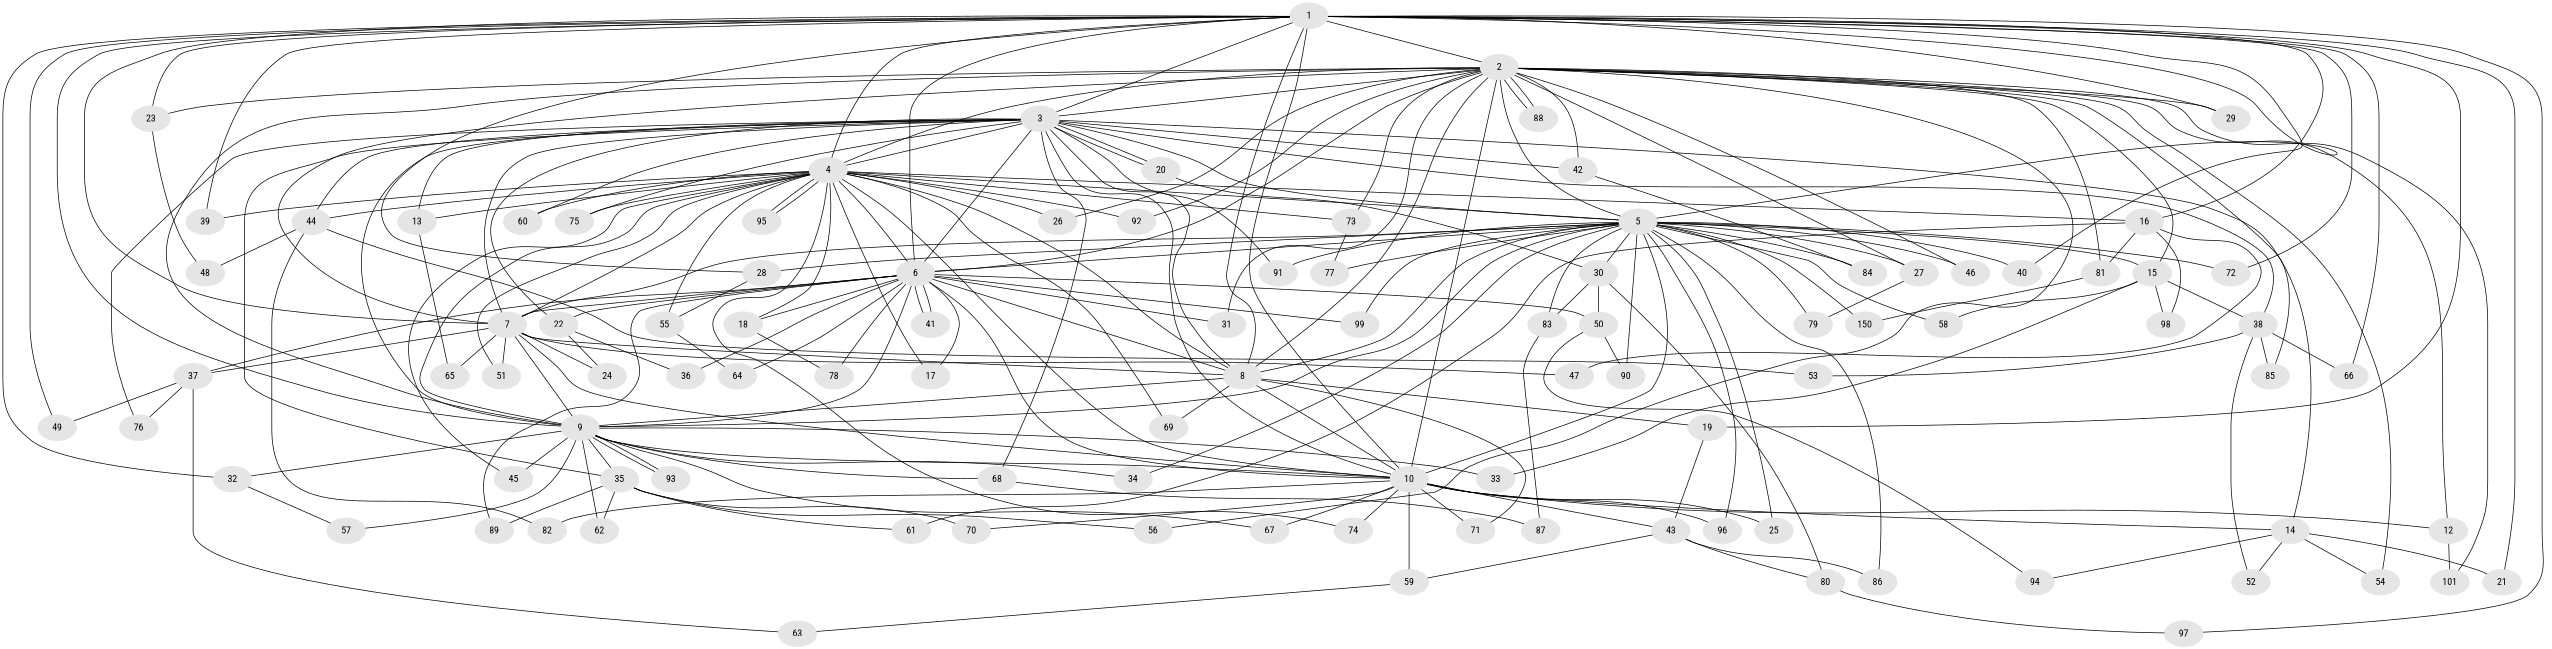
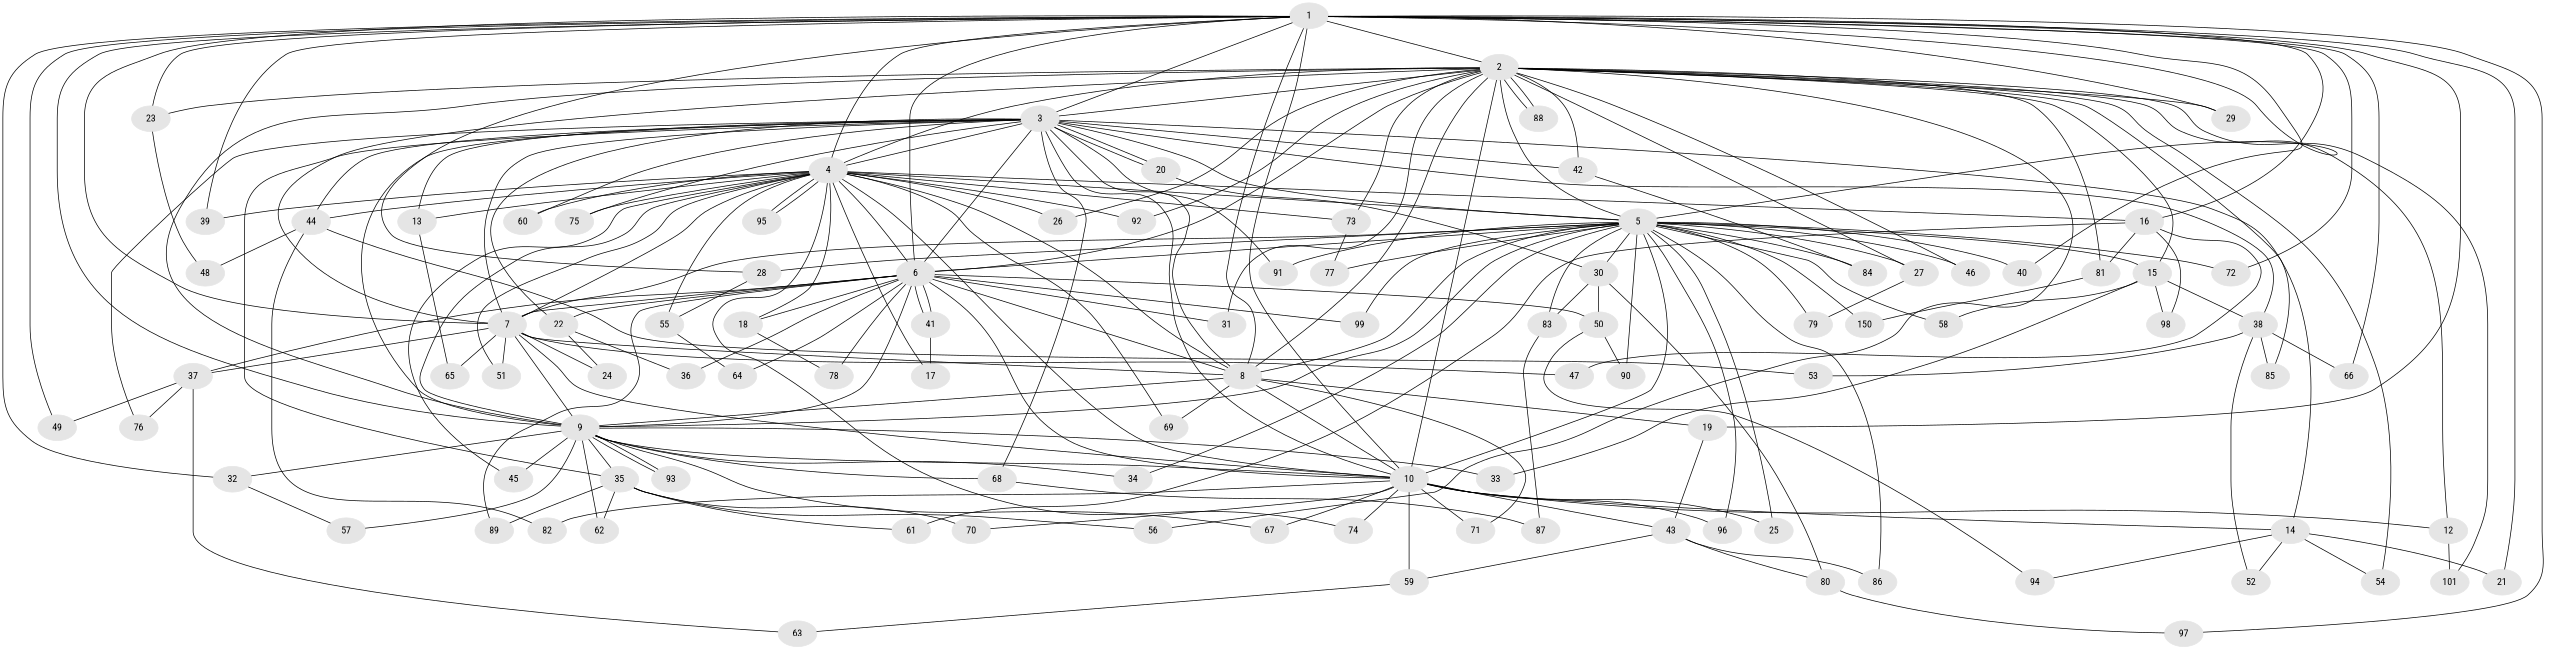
edge "6" -- "17": now "41" -- "17"
